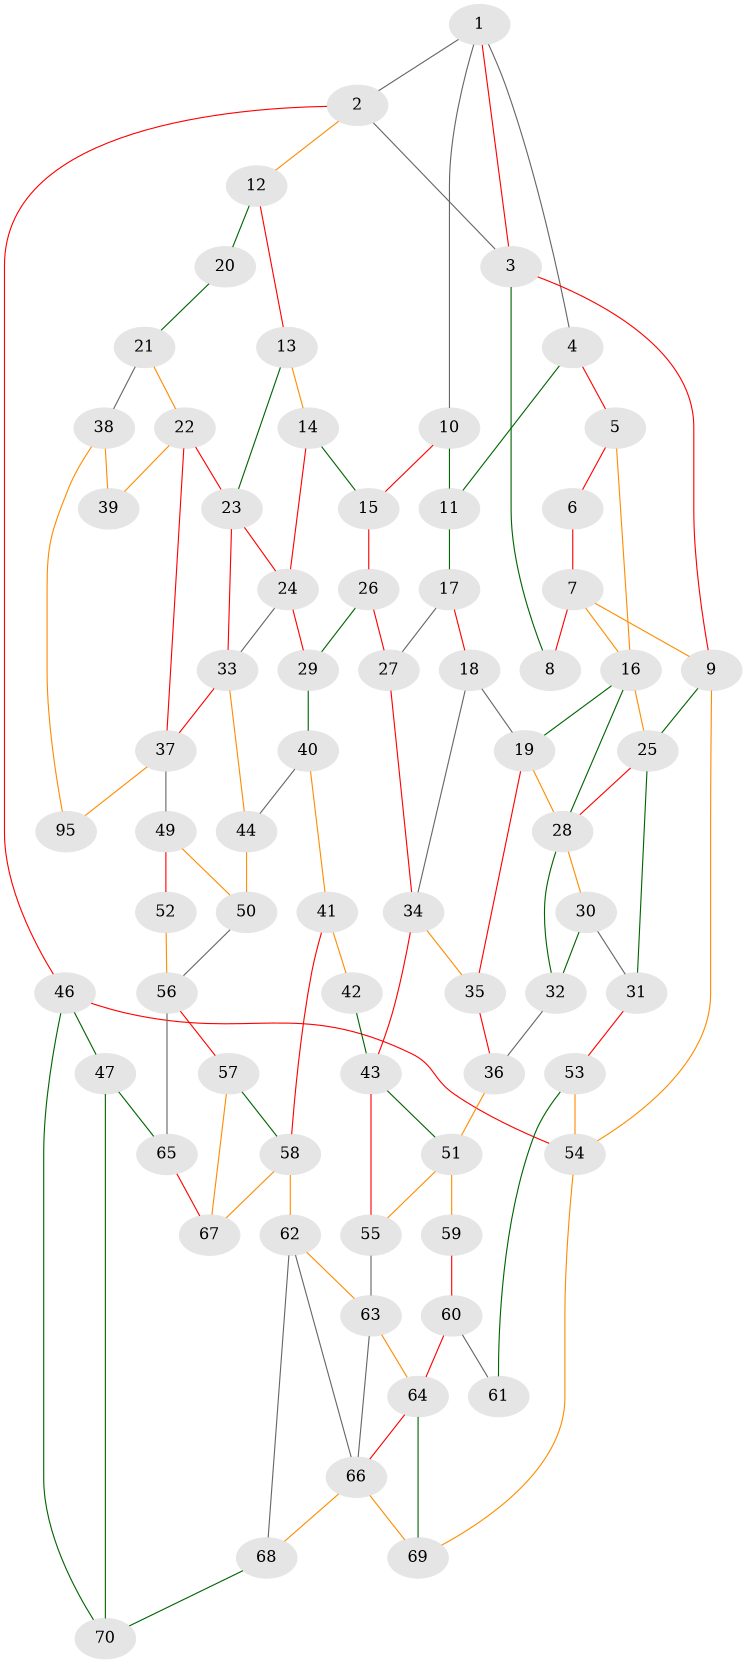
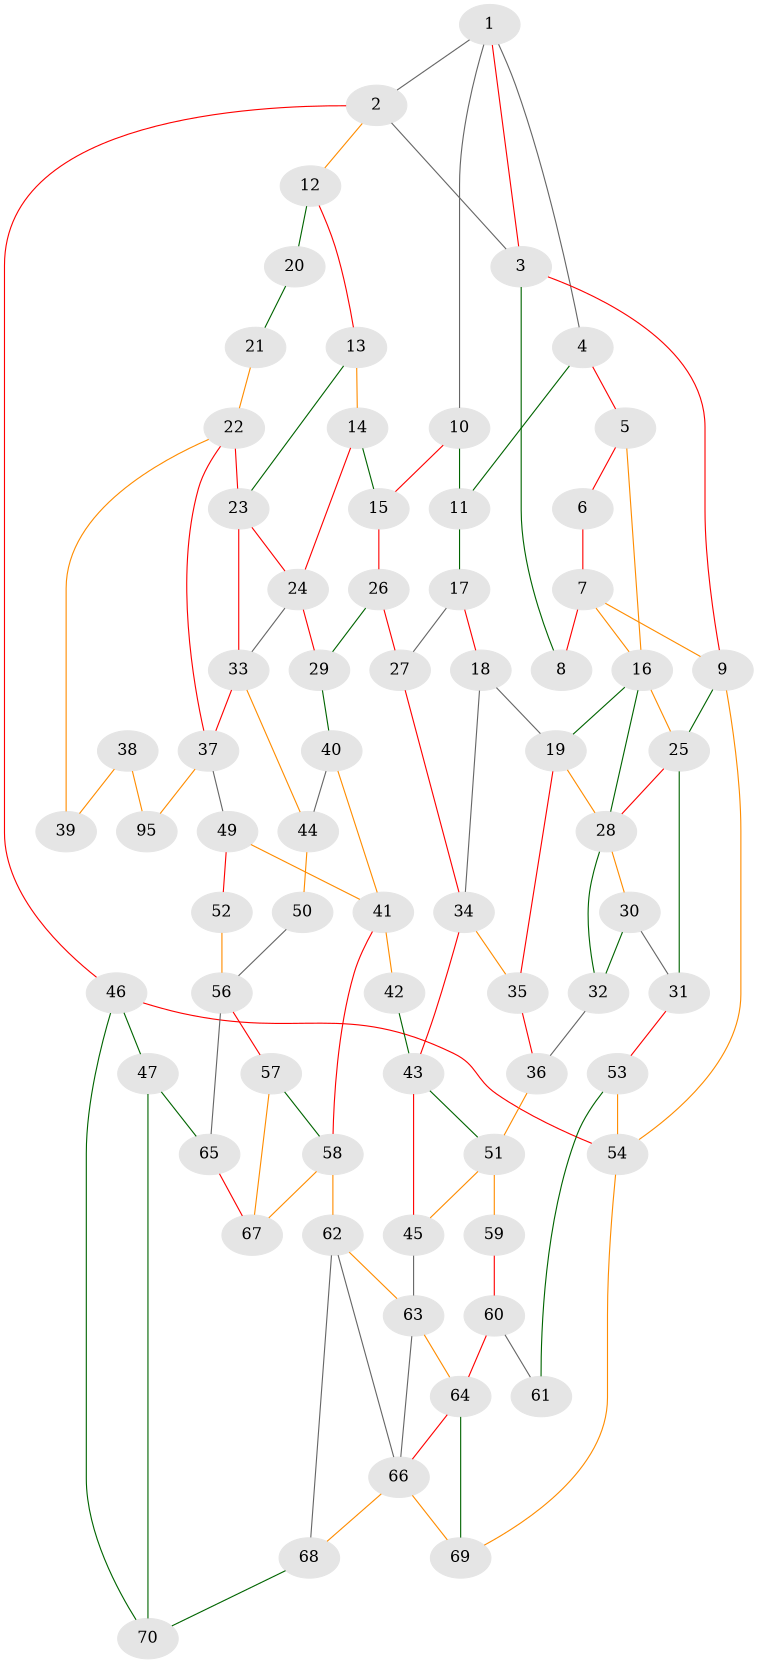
edge "21" -- "38": removed
edge "49" -- "50": now "49" -- "41"
node "55": label "55" -> "45"
